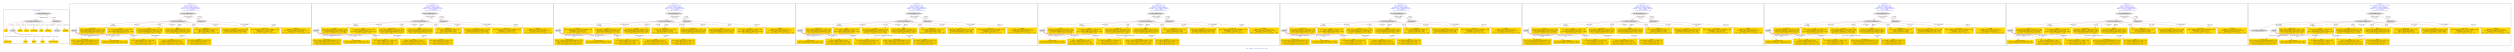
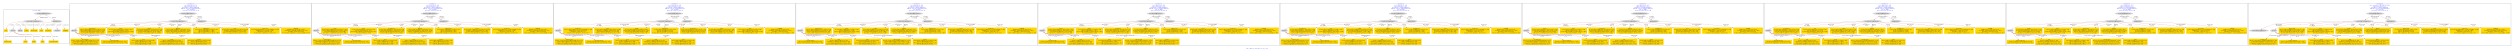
node "medium": fillcolor gold -> lightgray
